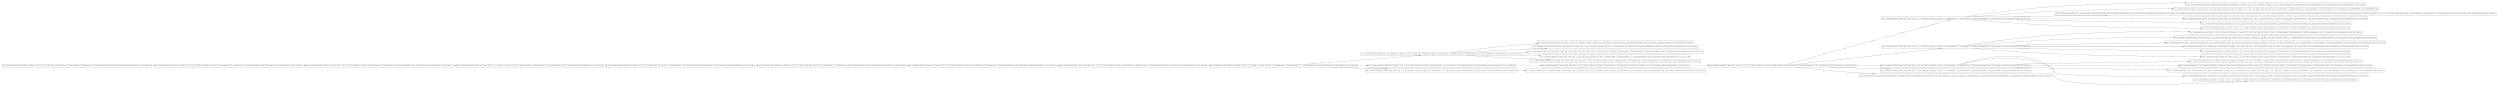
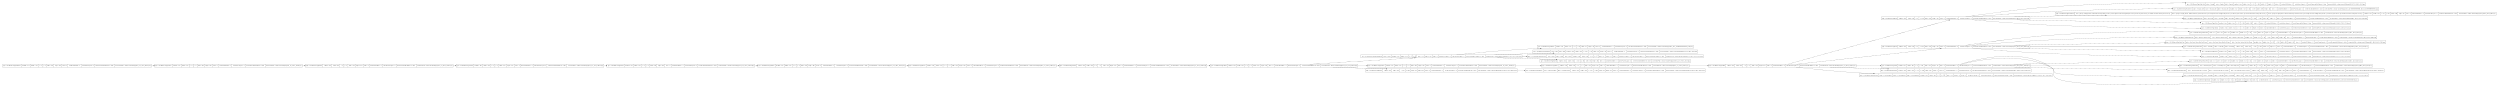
node "type = XCUIElementTypeSearchField": removed
